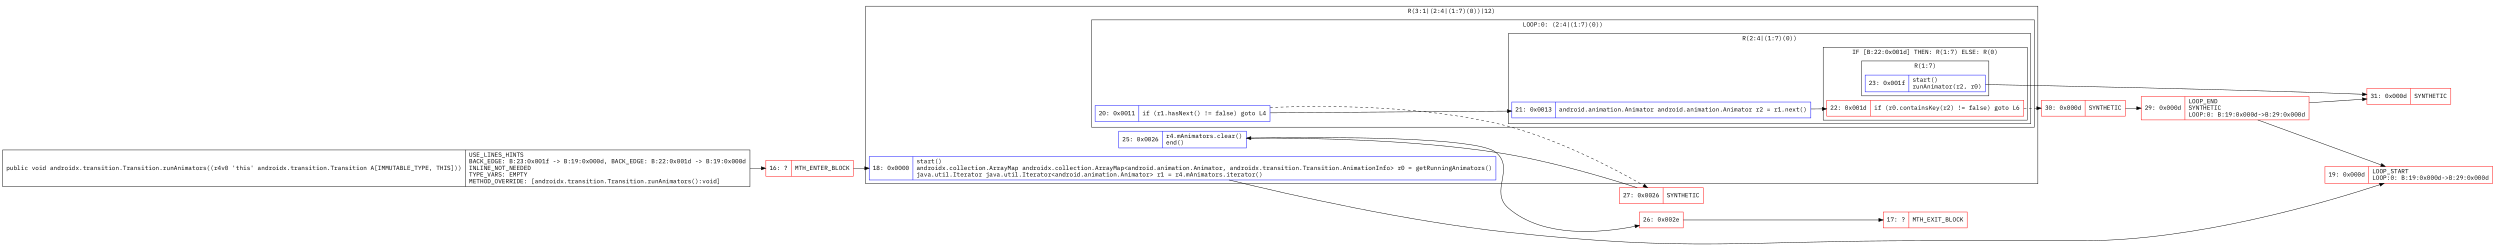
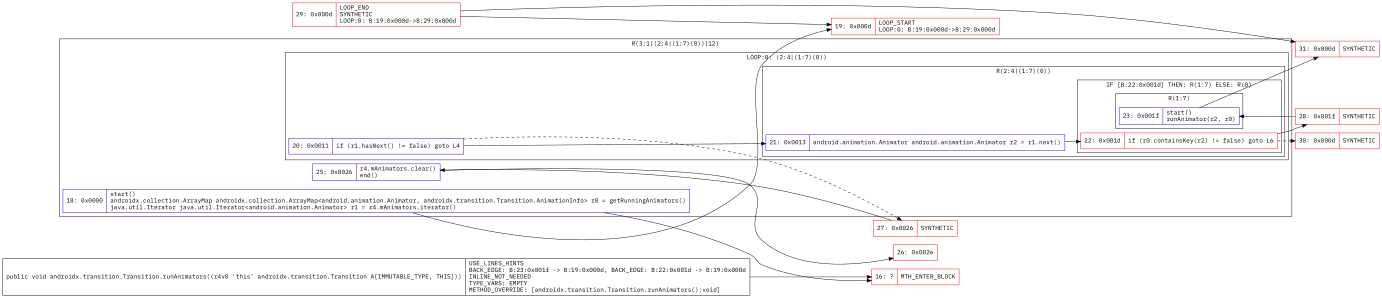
edge "30: 0x000d" -> "29: 0x000d": removed
node "28: 0x001f": added
edge "16: ?" -> "18: 0x0000": reversed
node "17: ?": removed
